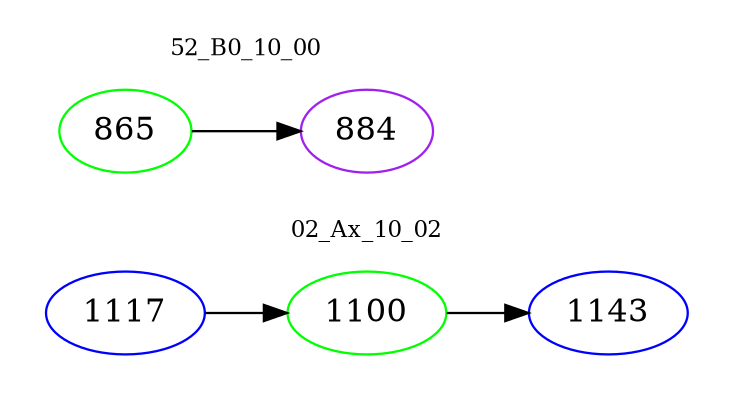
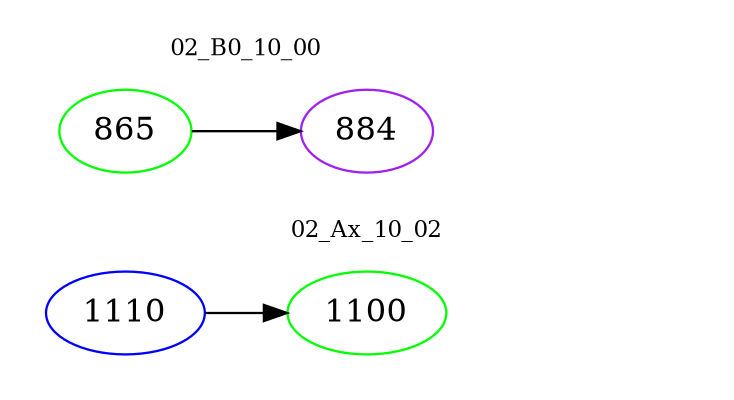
cluster "52_B0_10_00": label "52_B0_10_00" -> "02_B0_10_00"
node "1117": label "1117" -> "1110"
node "1143": removed
